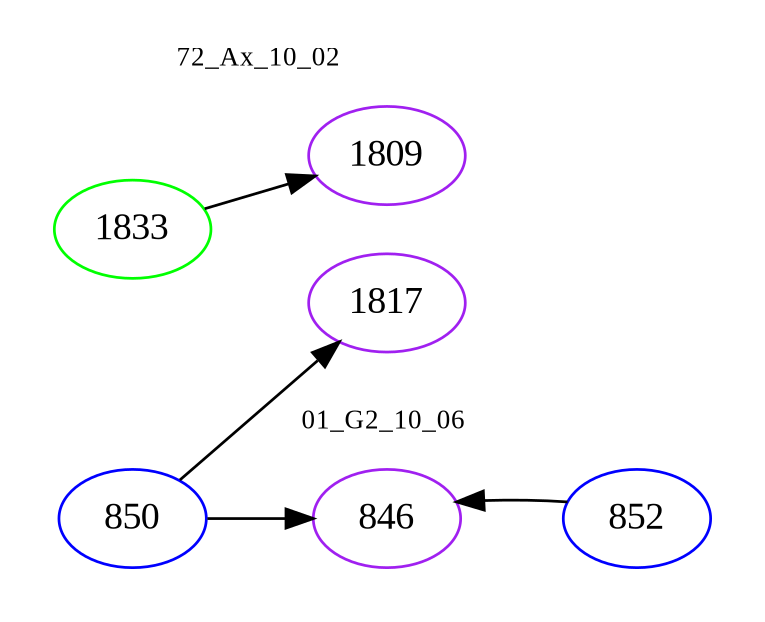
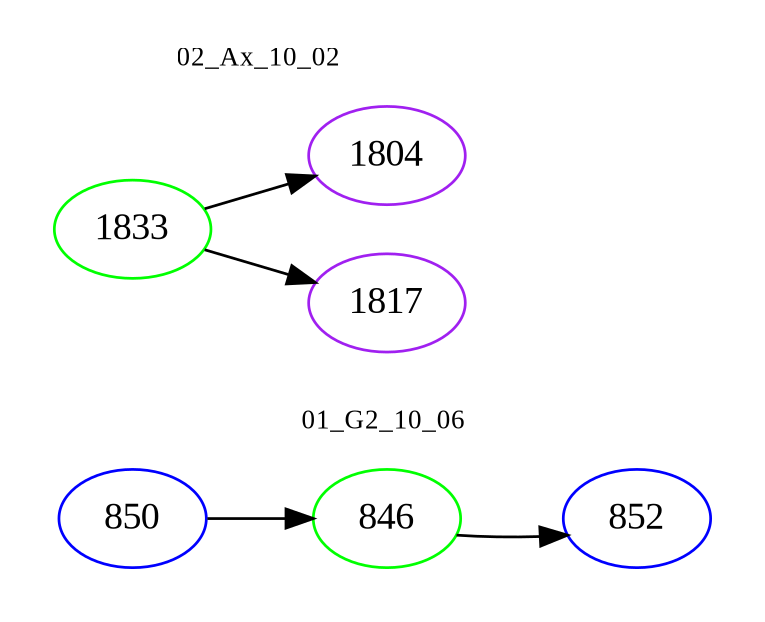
cluster "72_Ax_10_02": label "72_Ax_10_02" -> "02_Ax_10_02"
node "1809": label "1809" -> "1804"
edge "850" -> "1817": now "1833" -> "1817"
edge "852" -> "846": reversed
node "846": color purple -> green
